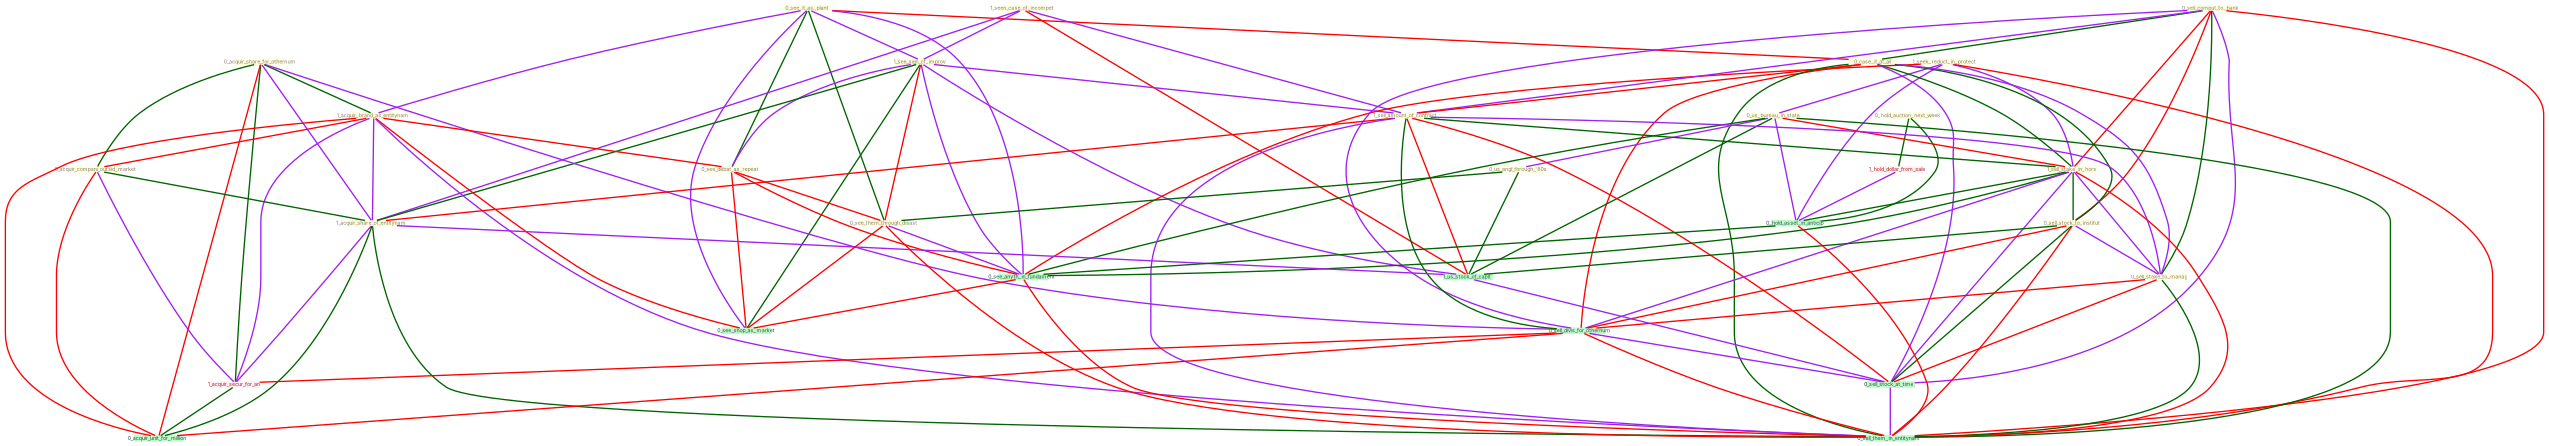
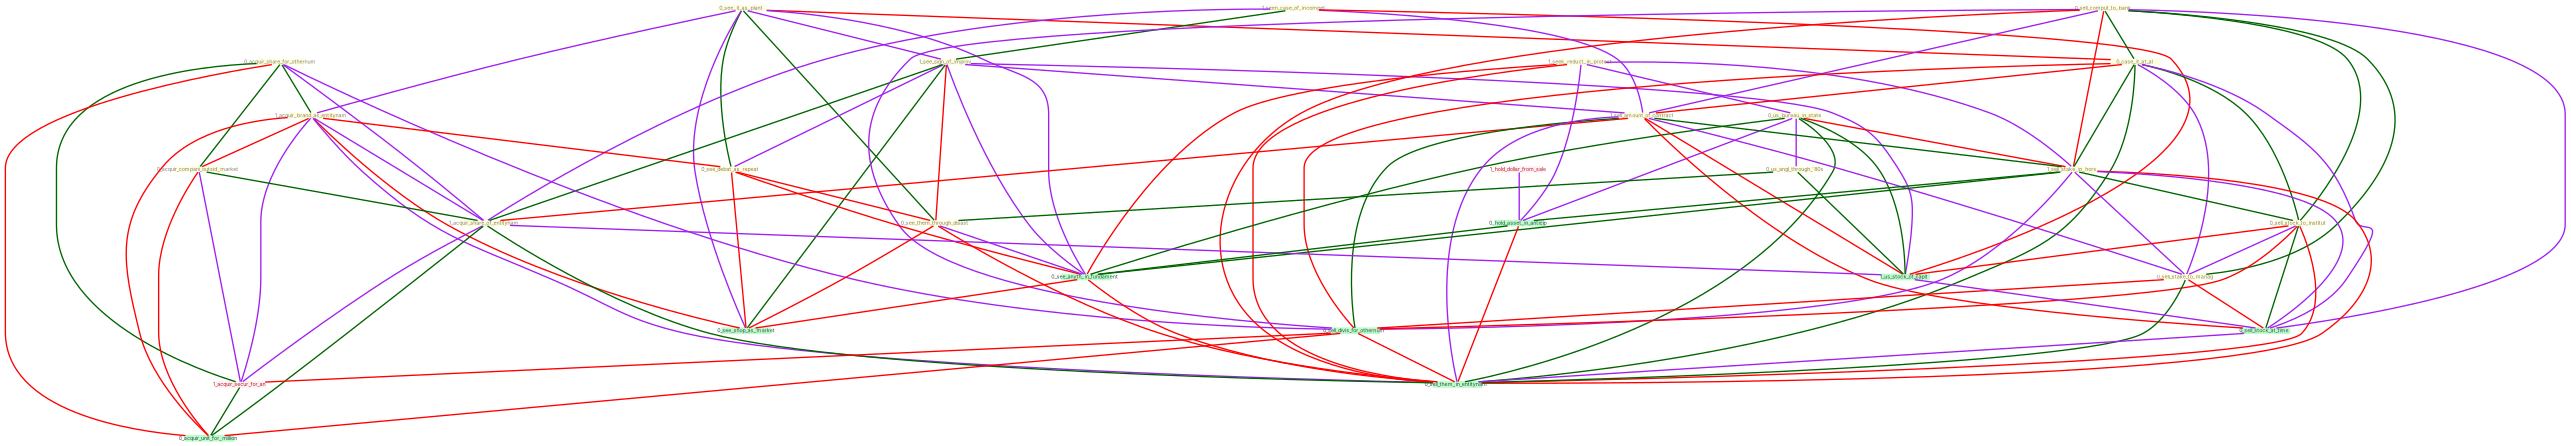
edge "1_seen_case_of_incompet" -- "1_see_sign_of_improv": color purple -> darkgreen
node "0_hold_auction_next_week": removed
edge "0_sell_comput_to_bank" -- "0_sell_stock_to_institut": color red -> darkgreen
edge "0_sell_stock_to_institut" -- "1_us_stock_of_capit": color darkgreen -> red
edge "0_sell_divis_for_othernum" -- "0_sell_stock_at_time": removed
